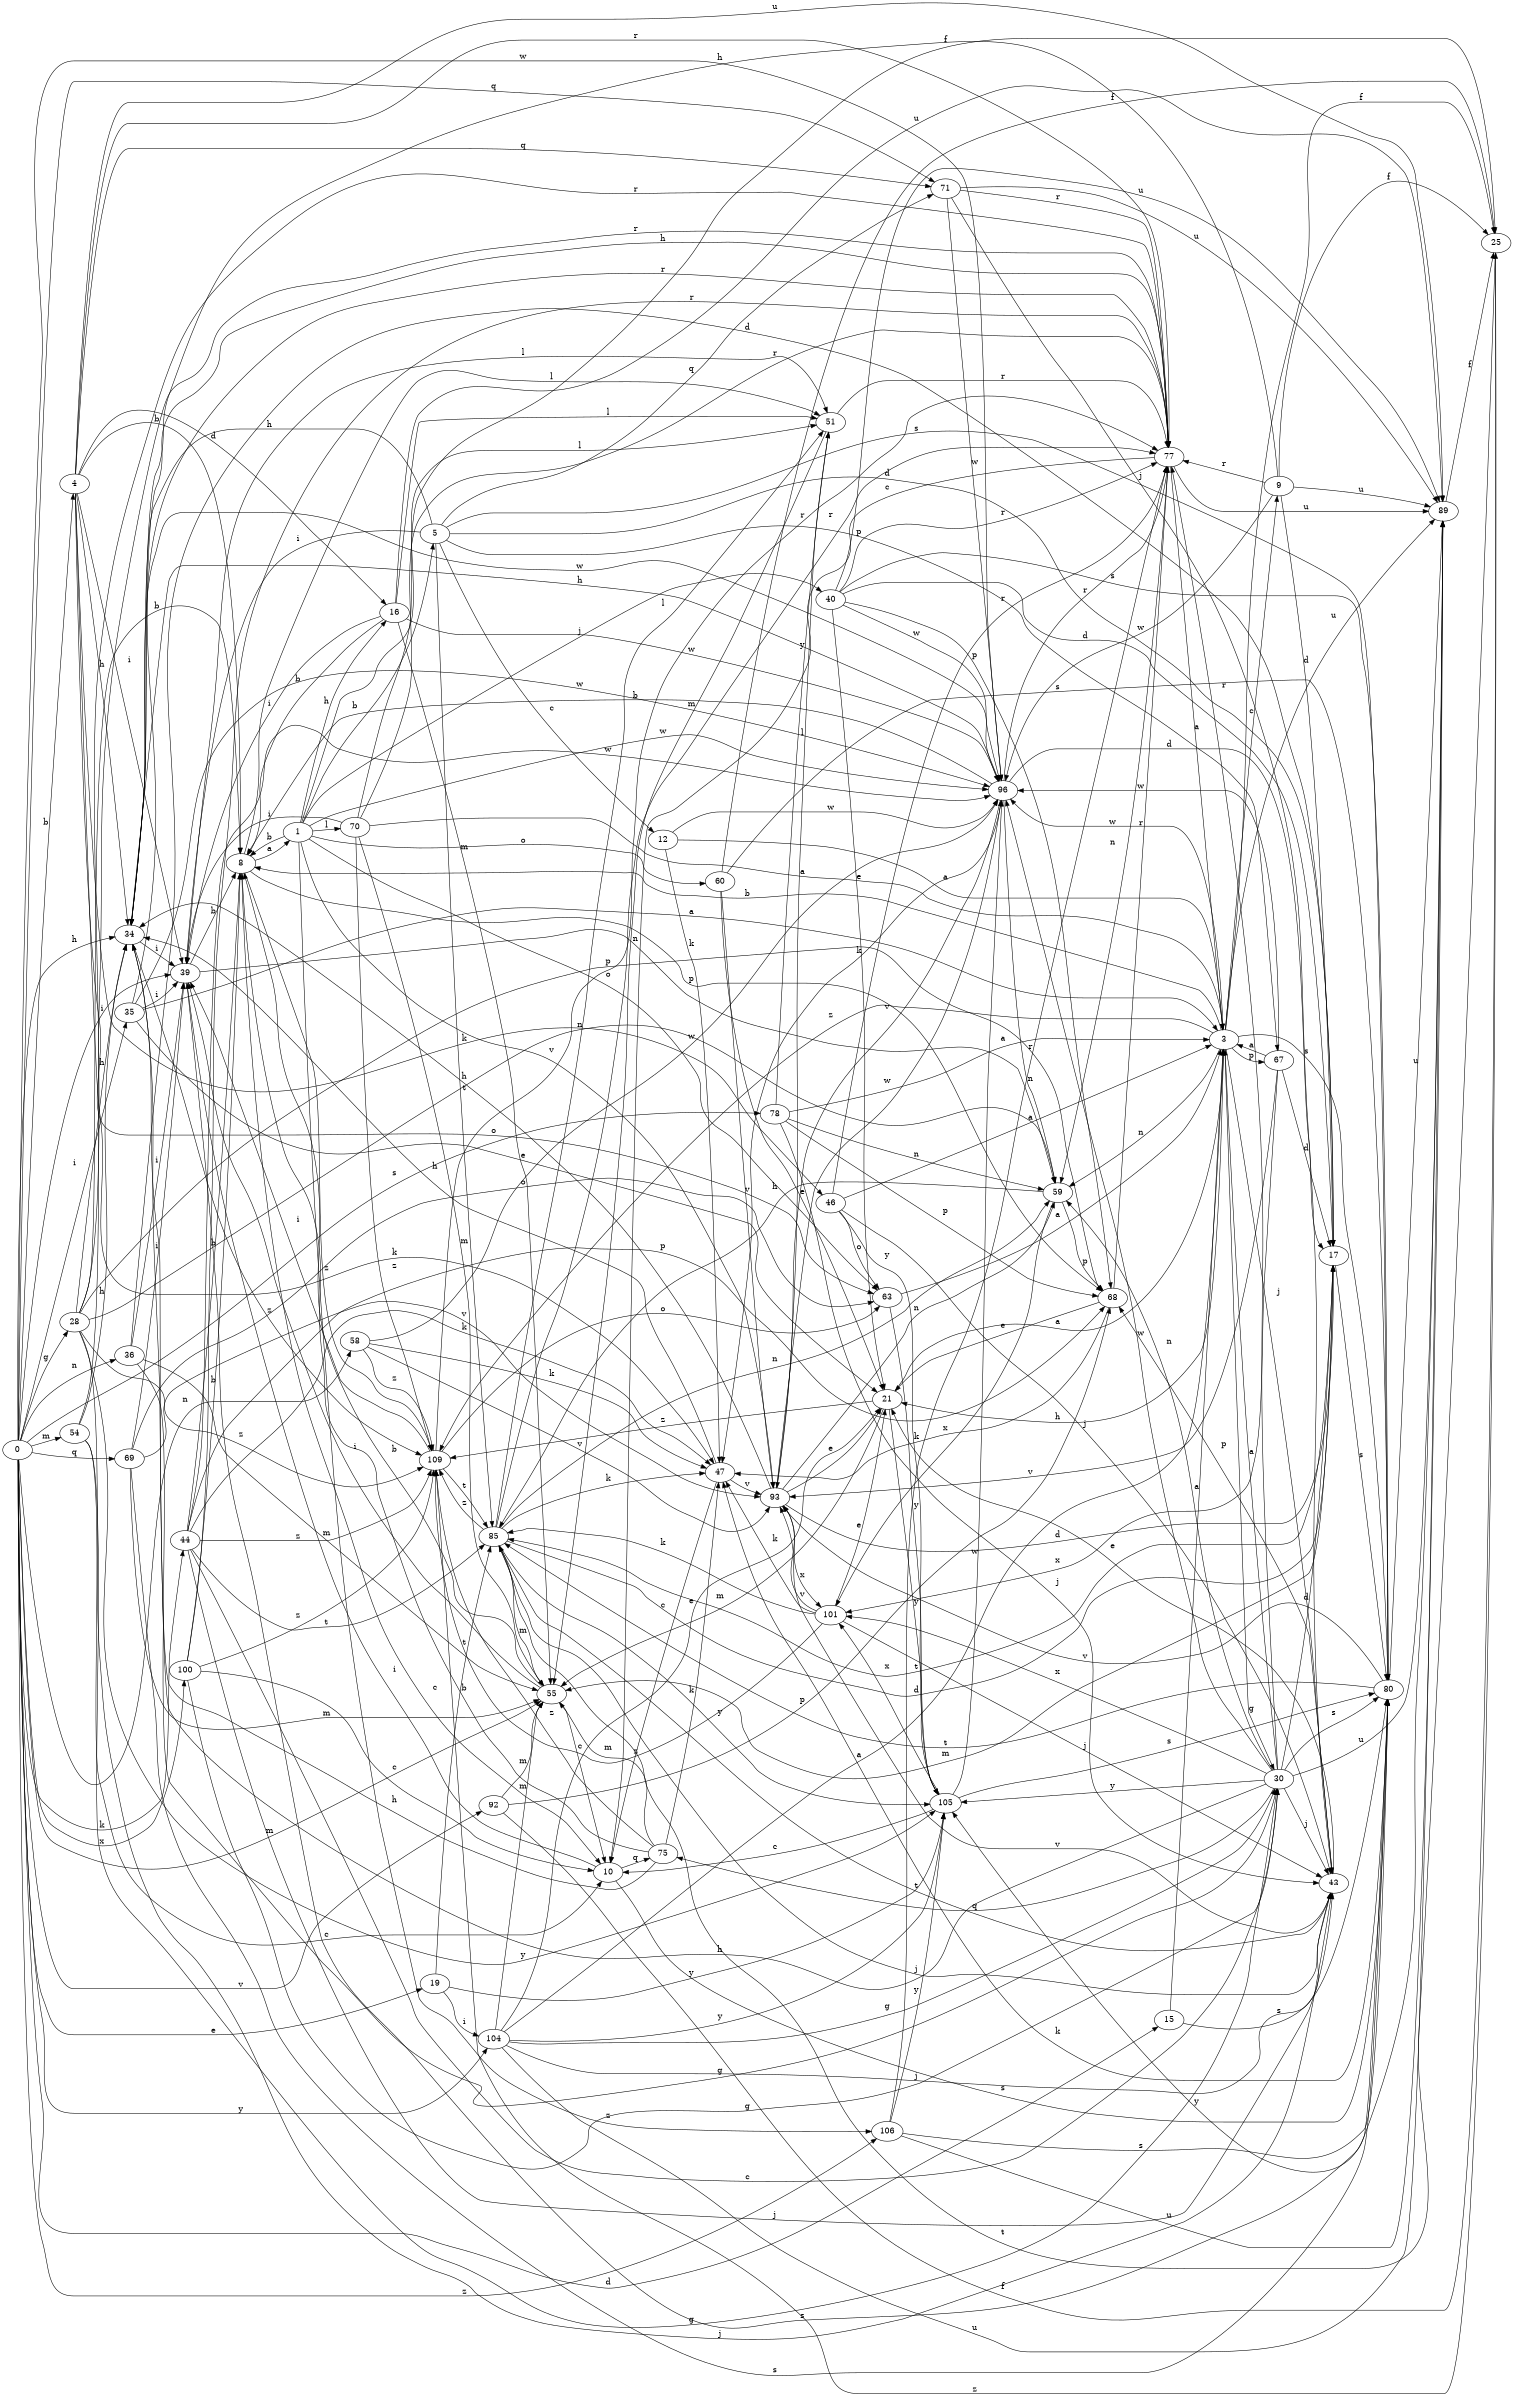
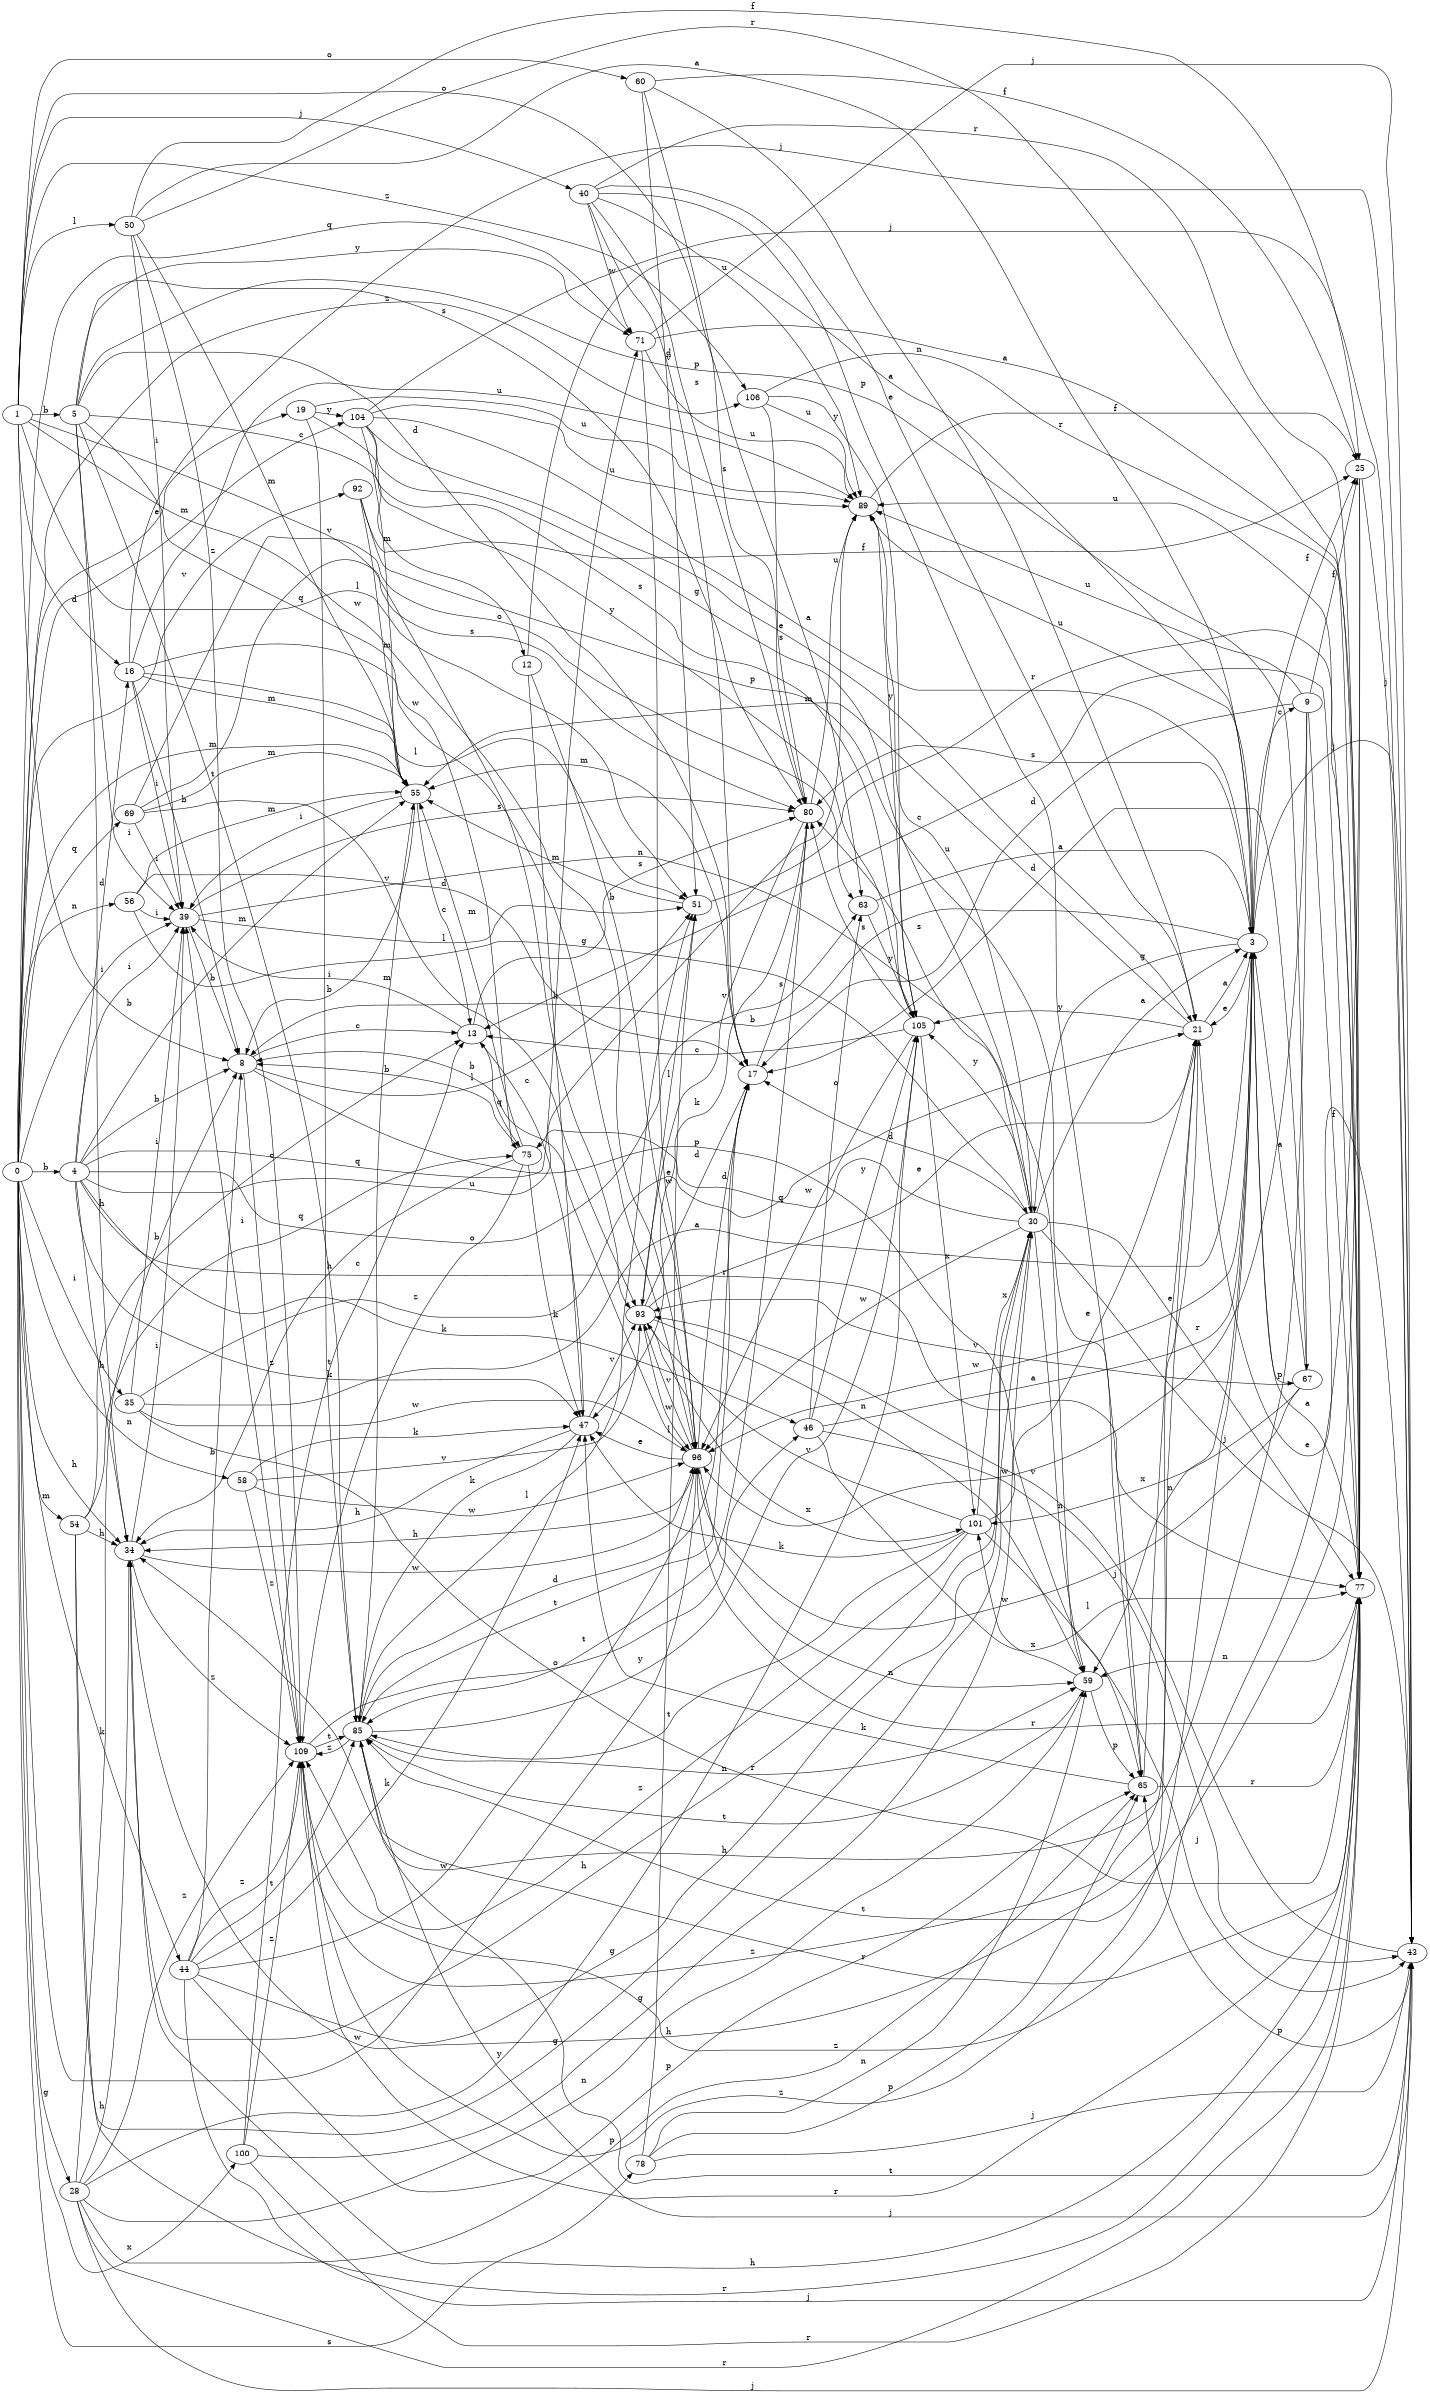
edge "71" -> "77": label "r" -> "a"
edge "16" -> "43": added, label "j"
edge "5" -> "71": label "q" -> "y"
edge "19" -> "89": added, label "u"
edge "9" -> "77": label "r" -> "f"
edge "46" -> "77": label "r" -> "l"
edge "78" -> "51": label "y" -> "l"
edge "40" -> "96": now "40" -> "71"
edge "1" -> "16": label "h" -> "d"
edge "5" -> "75": added, label "q"
edge "12" -> "96": label "w" -> "b"
node "70": label "70" -> "50"
edge "8" -> "1": removed, label "a"
edge "96" -> "47": label "k" -> "e"
edge "4" -> "55": added, label "m"
edge "78" -> "3": removed, label "a"
edge "93" -> "34": now "21" -> "34"
edge "60" -> "93": now "60" -> "51"
edge "59" -> "85": label "h" -> "t"
edge "60" -> "21": label "e" -> "n"
edge "25" -> "43": added, label "j"
edge "54" -> "75": added, label "q"
edge "100" -> "8": removed, label "b"
node "68": label "68" -> "65"
edge "109" -> "63": now "109" -> "46"
node "36": label "36" -> "56"
edge "3" -> "21": label "h" -> "e"
edge "85" -> "47": reversed
edge "101" -> "85": label "k" -> "t"
edge "30" -> "101": reversed
node "10": label "10" -> "13"
edge "104" -> "105": label "y" -> "s"
node "15": removed
edge "19" -> "104": label "i" -> "y"
edge "0" -> "104": label "y" -> "m"
edge "44" -> "30": label "c" -> "g"
